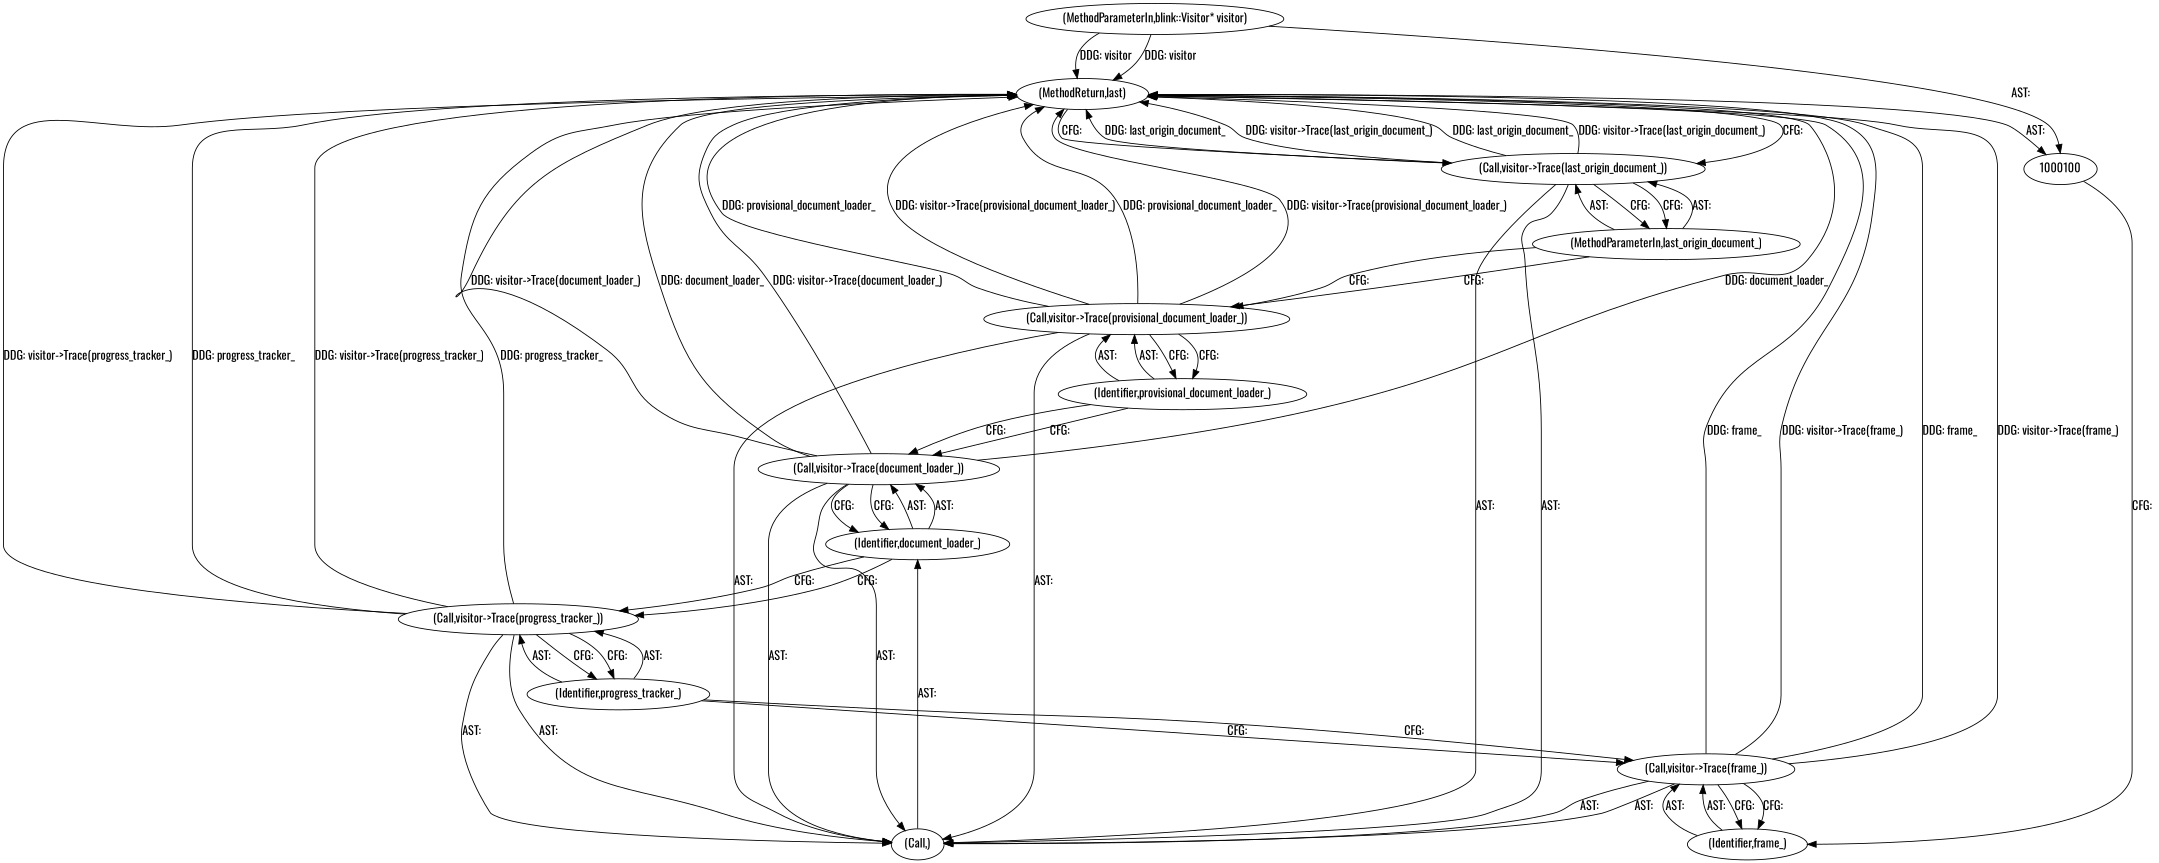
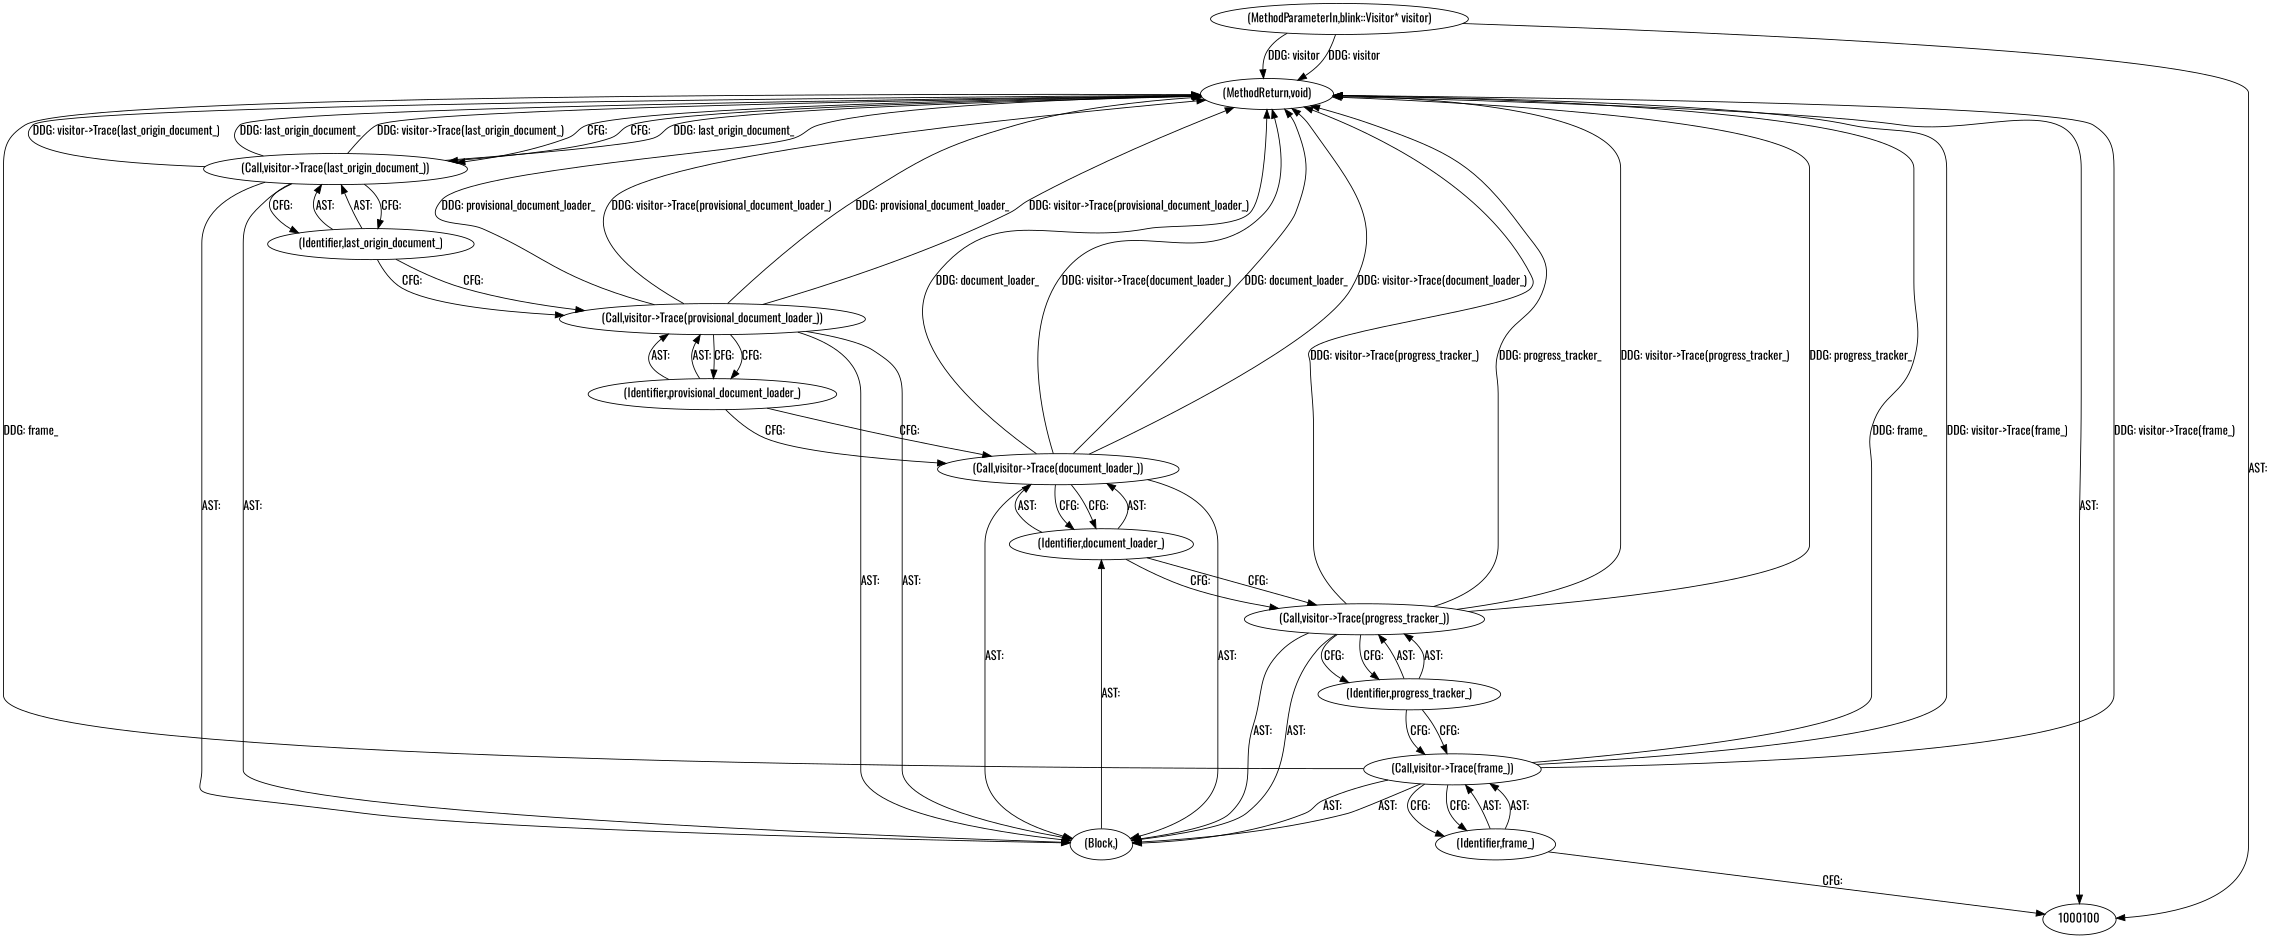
node "(MethodReturn,last)": label "(MethodReturn,last)" -> "(MethodReturn,void)"
node "(MethodParameterIn,last_origin_document_)": label "(MethodParameterIn,last_origin_document_)" -> "(Identifier,last_origin_document_)"
edge "1000100" -> "(Identifier,frame_)": reversed
node "(Call,)": label "(Call,)" -> "(Block,)"
